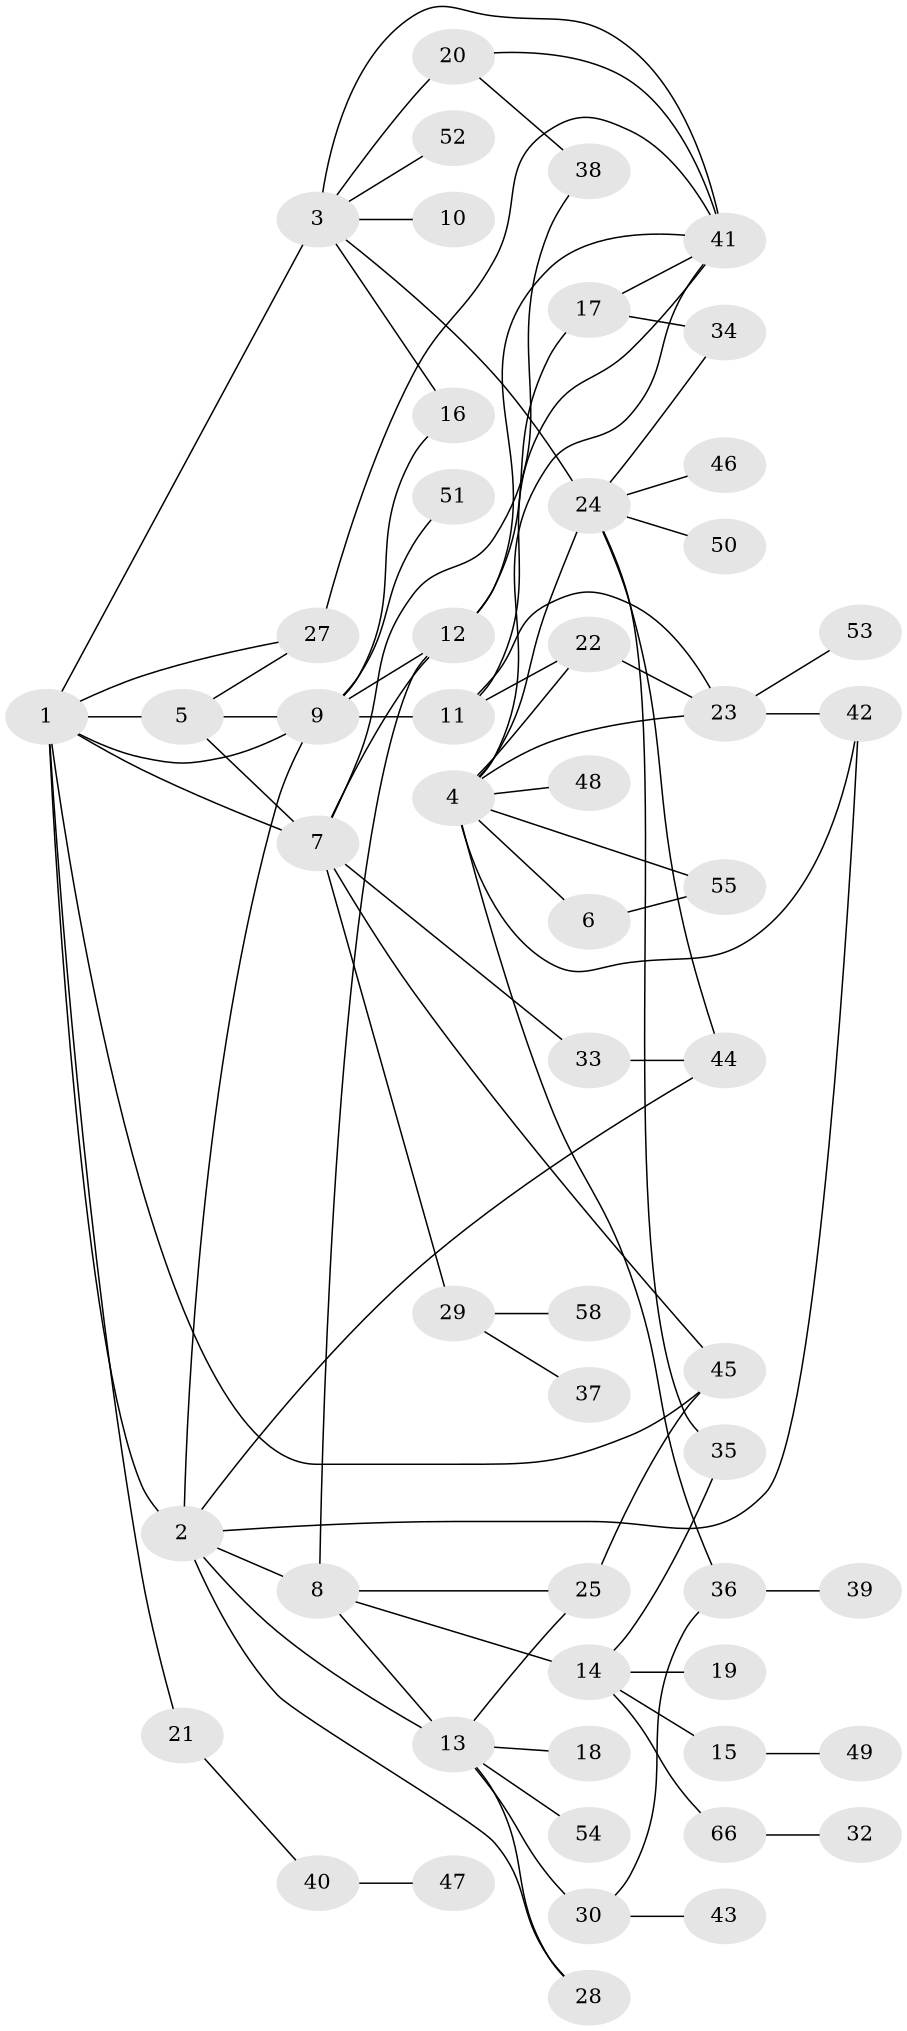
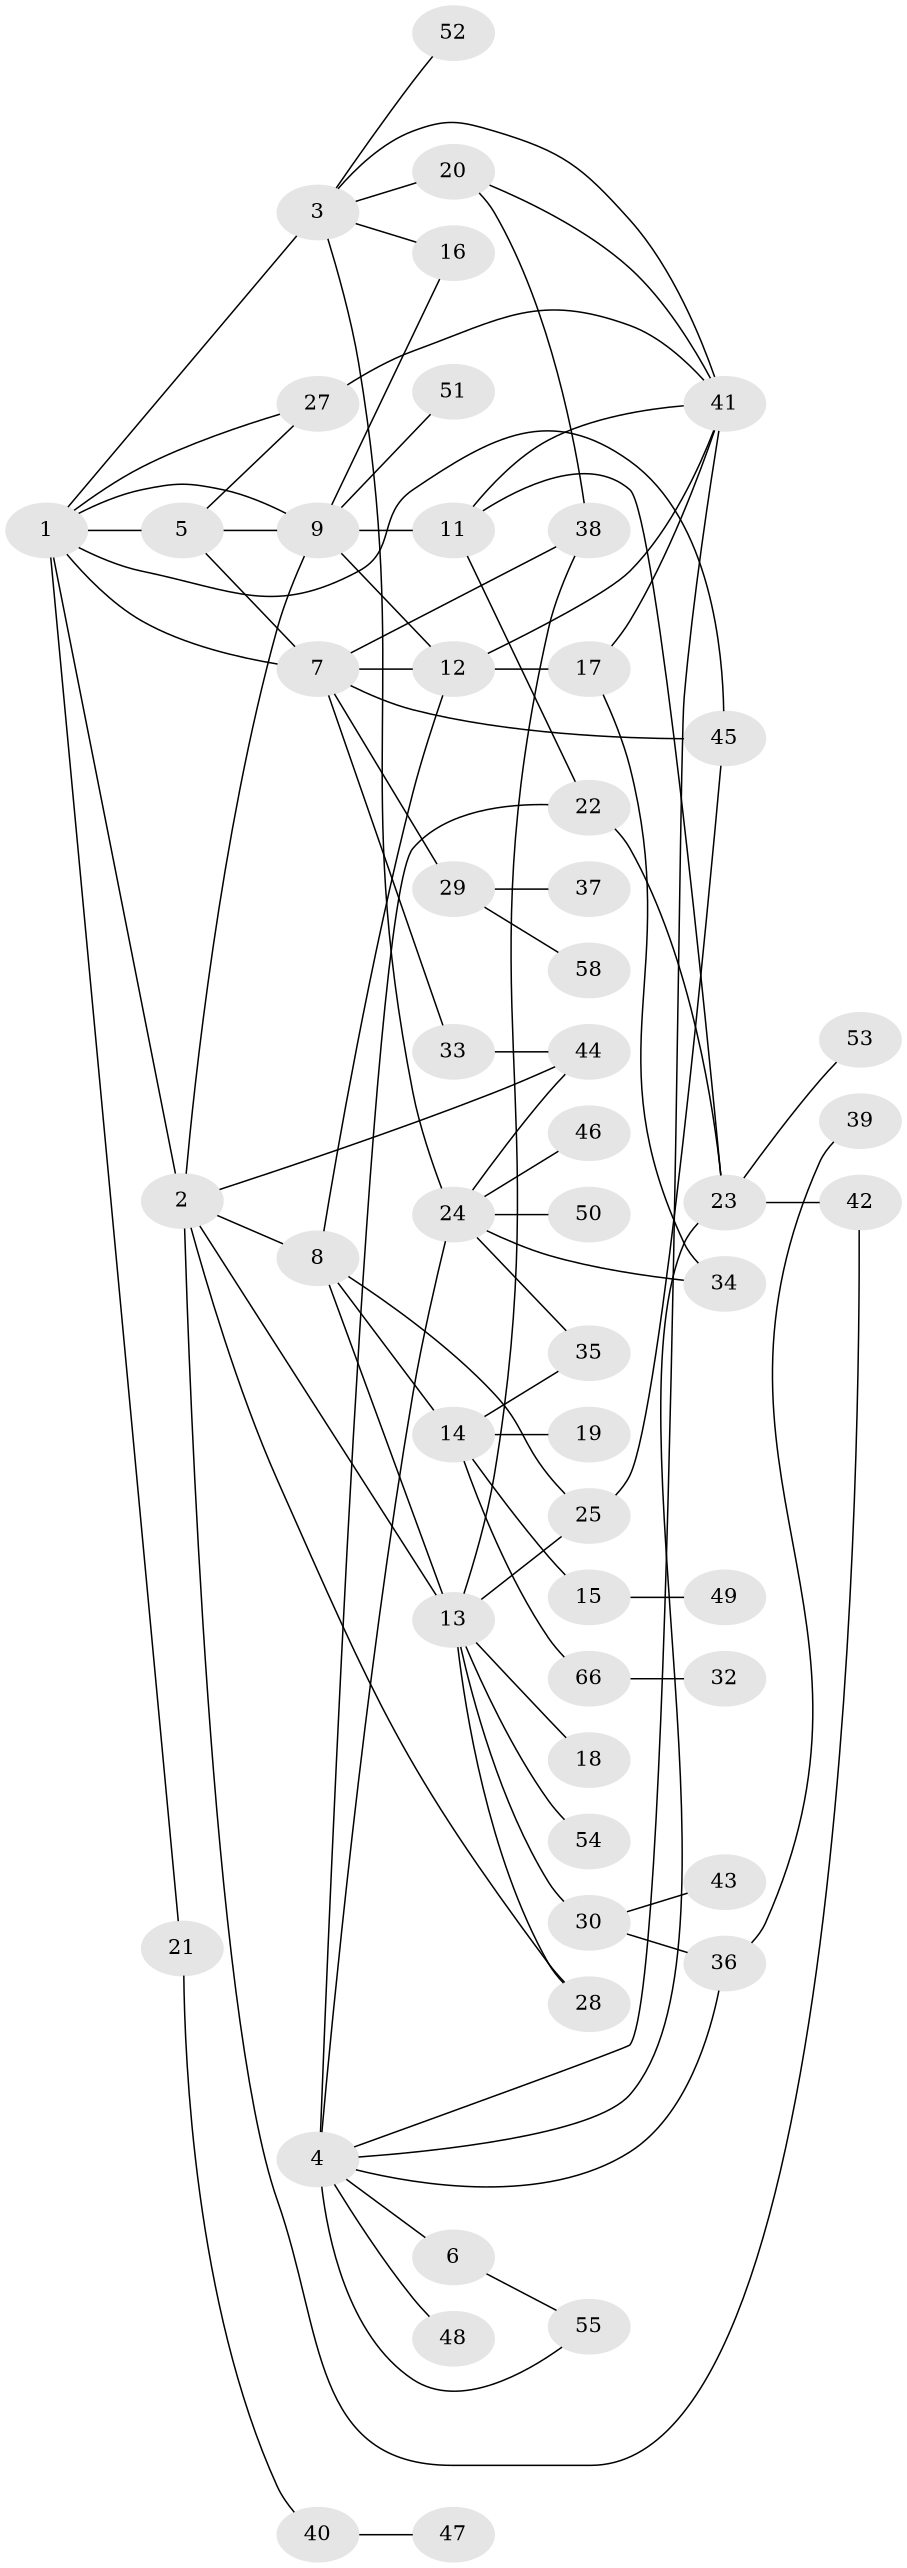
node "10": removed
edge "42" -- "4": removed
edge "38" -- "13": added
